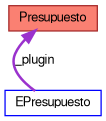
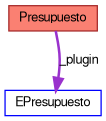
edge "EPresupuesto" -> "Presupuesto": reversed
